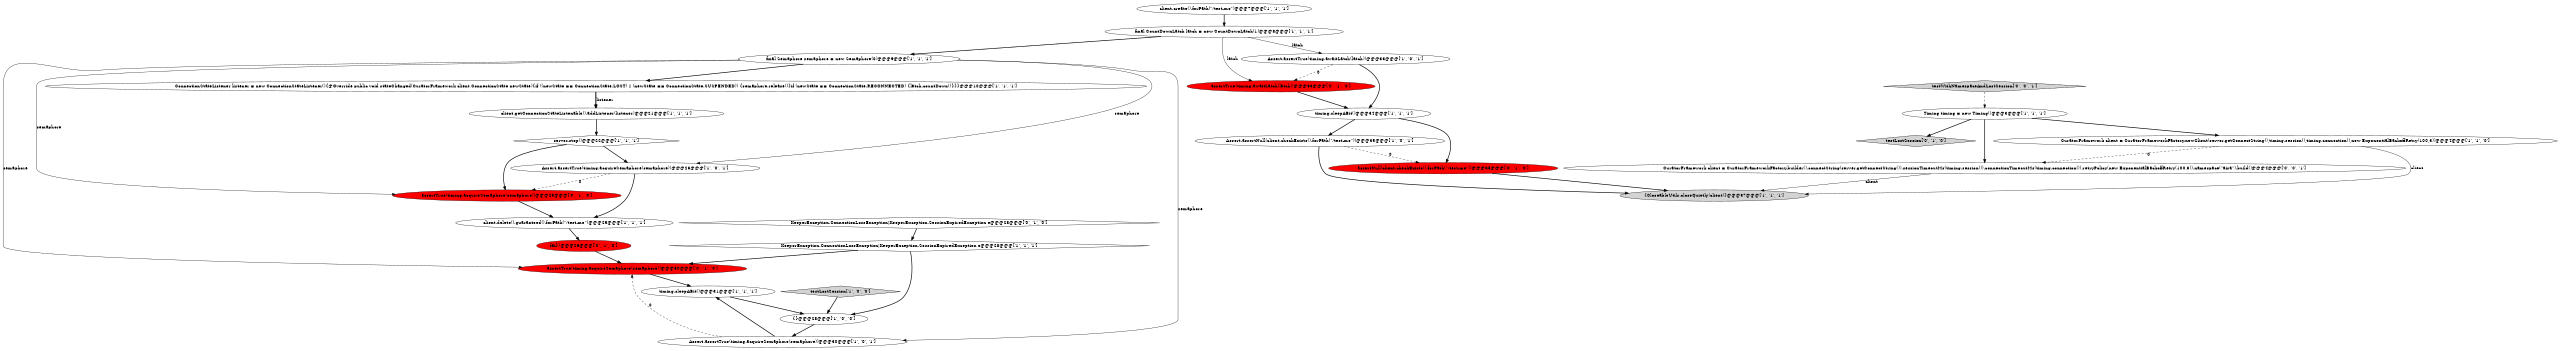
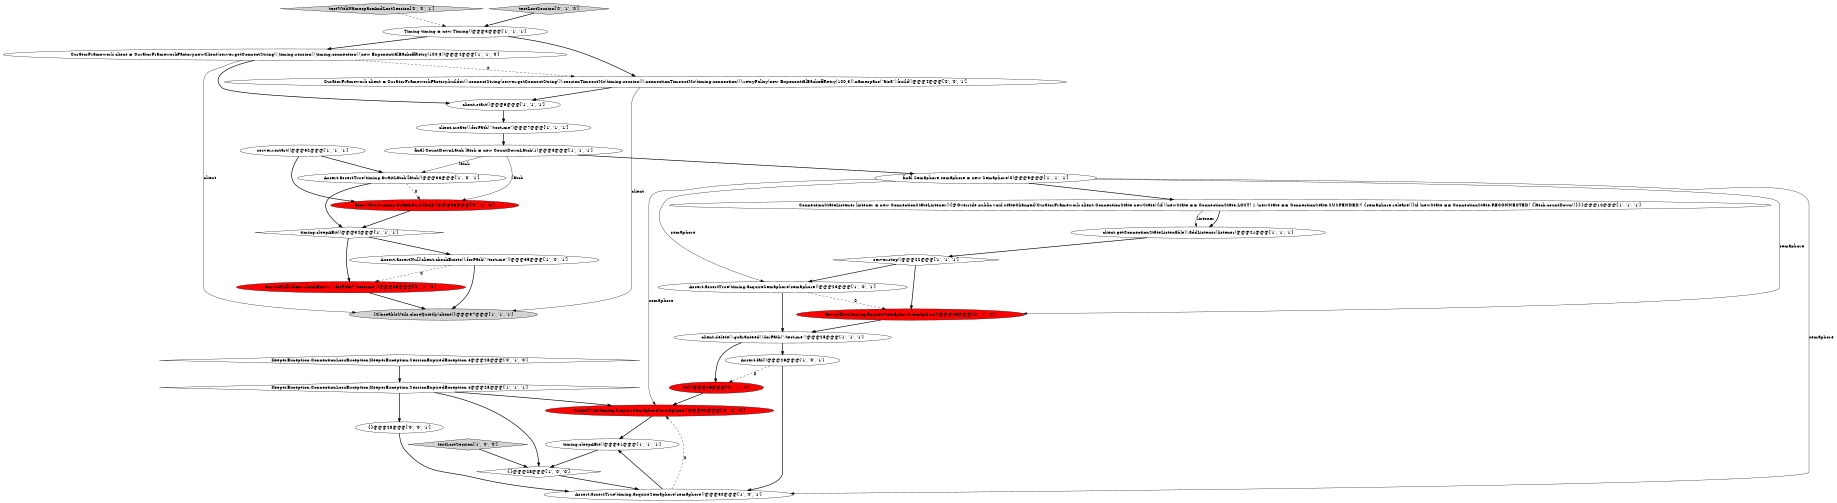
node "client.start()@@@6@@@['1', '1', '1']": added
node "timing.sleepABit()@@@34@@@['1', '1', '1']": shape ellipse -> diamond
edge "Timing timing = new Timing()@@@3@@@['1', '1', '1']" -> "testLostSession['0', '1', '0']": reversed
node "server.restart()@@@32@@@['1', '1', '1']": added
node "{}@@@28@@@['1', '0', '0']": shape ellipse -> diamond
node "Assert.fail()@@@26@@@['1', '0', '1']": added
node "{}@@@28@@@['0', '0', '1']": added
